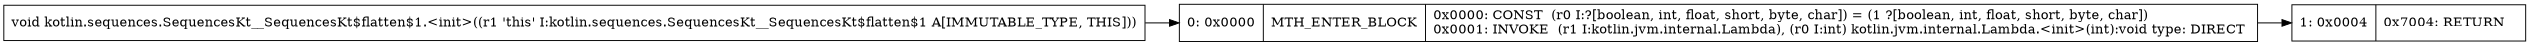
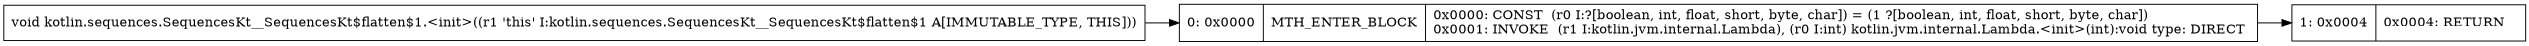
node "1: 0x0004": text "0x7004: RETURN" -> "0x0004: RETURN"
